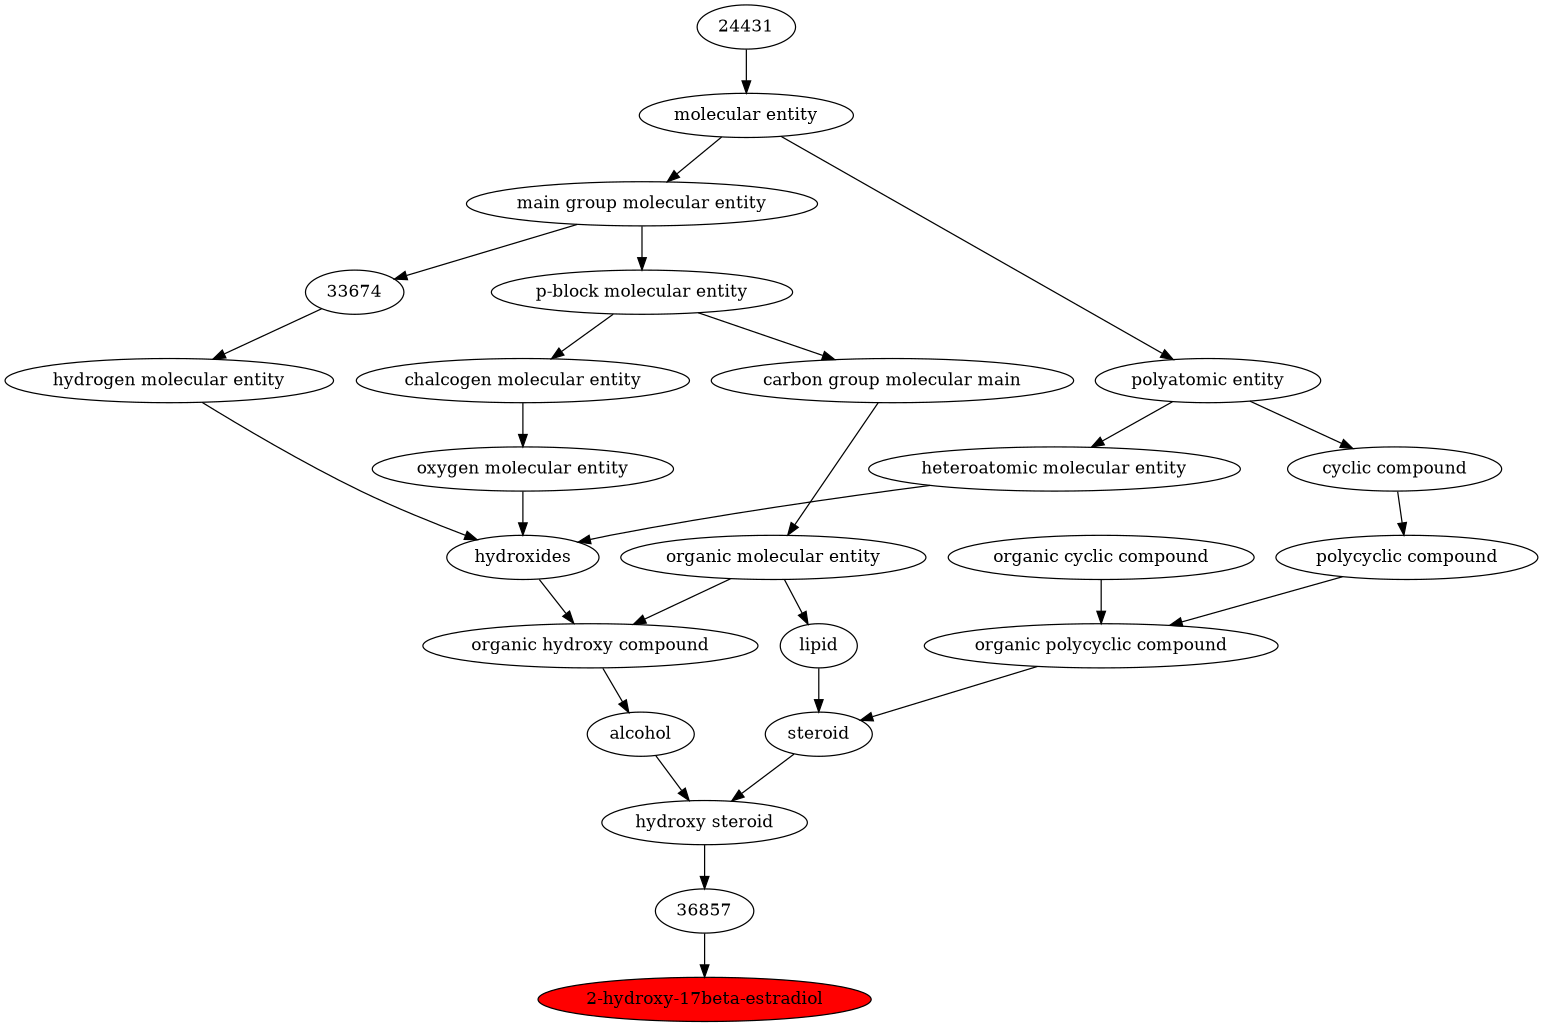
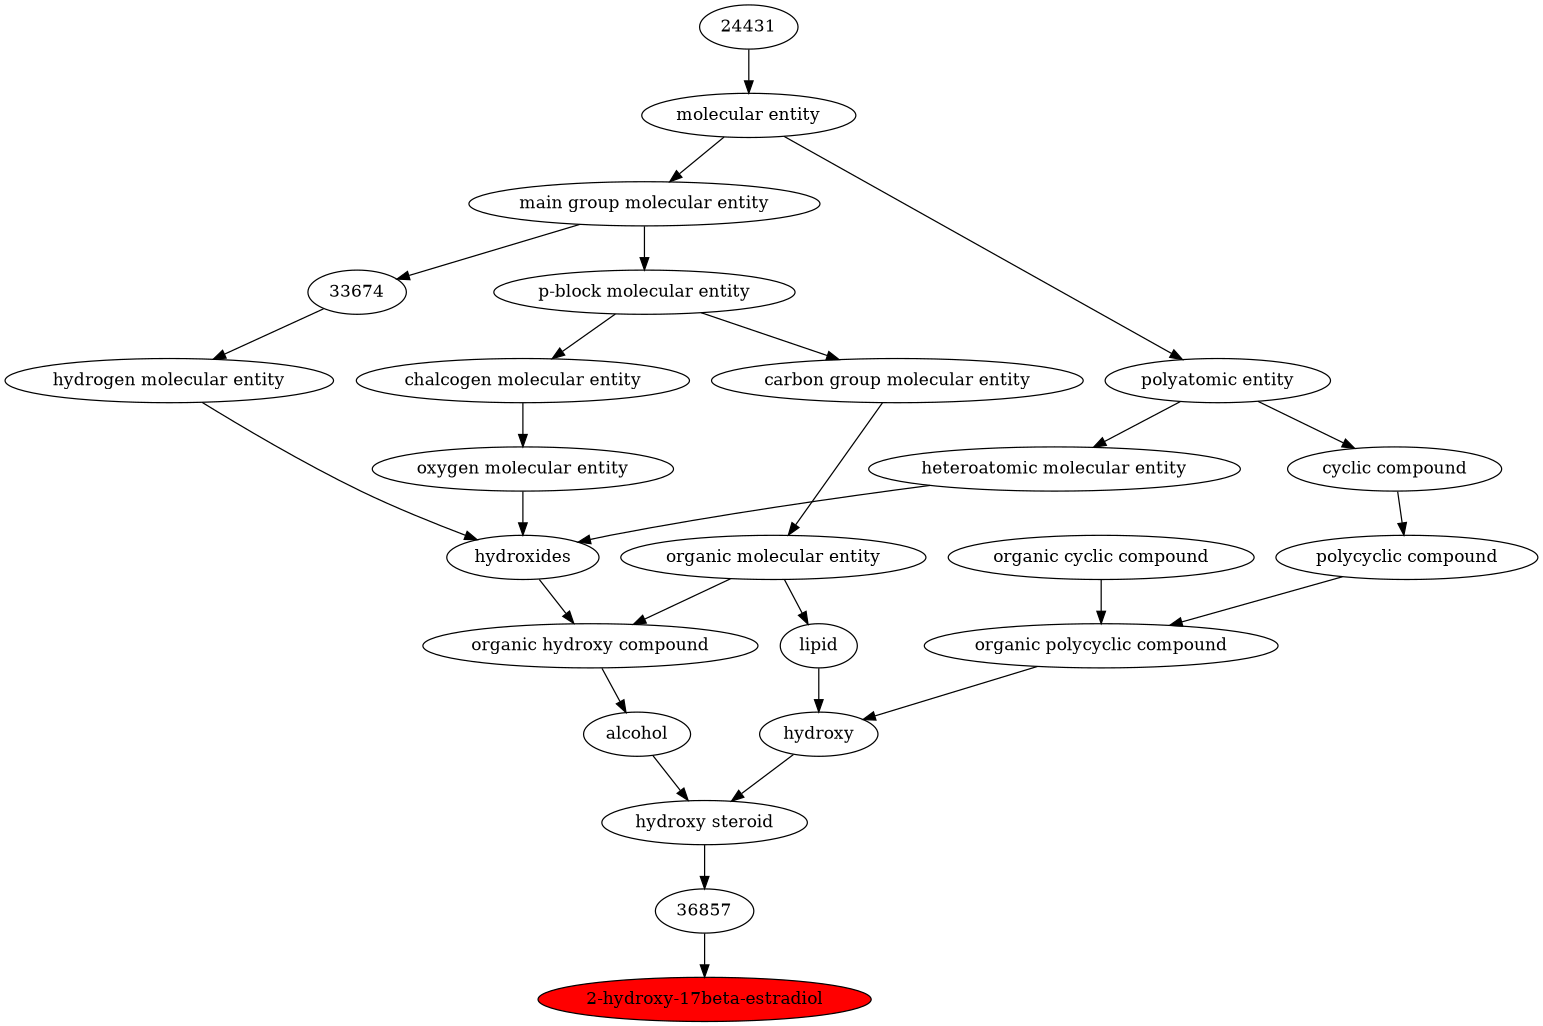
node "carbon group molecular main": label "carbon group molecular main" -> "carbon group molecular entity"
node "steroid": label "steroid" -> "hydroxy"
